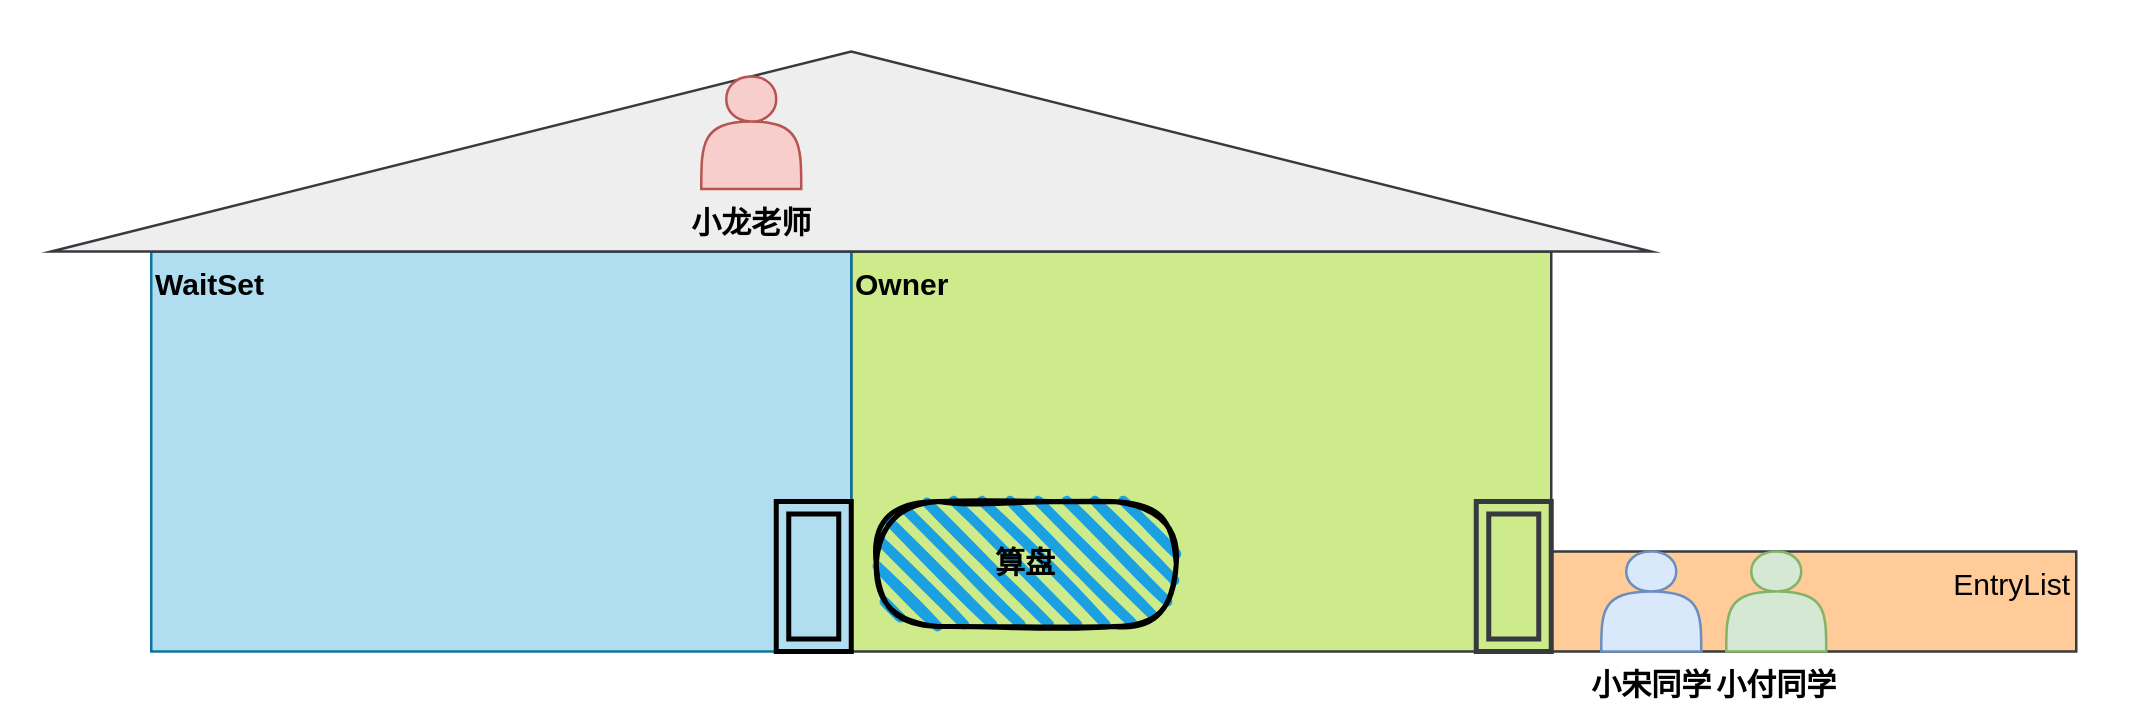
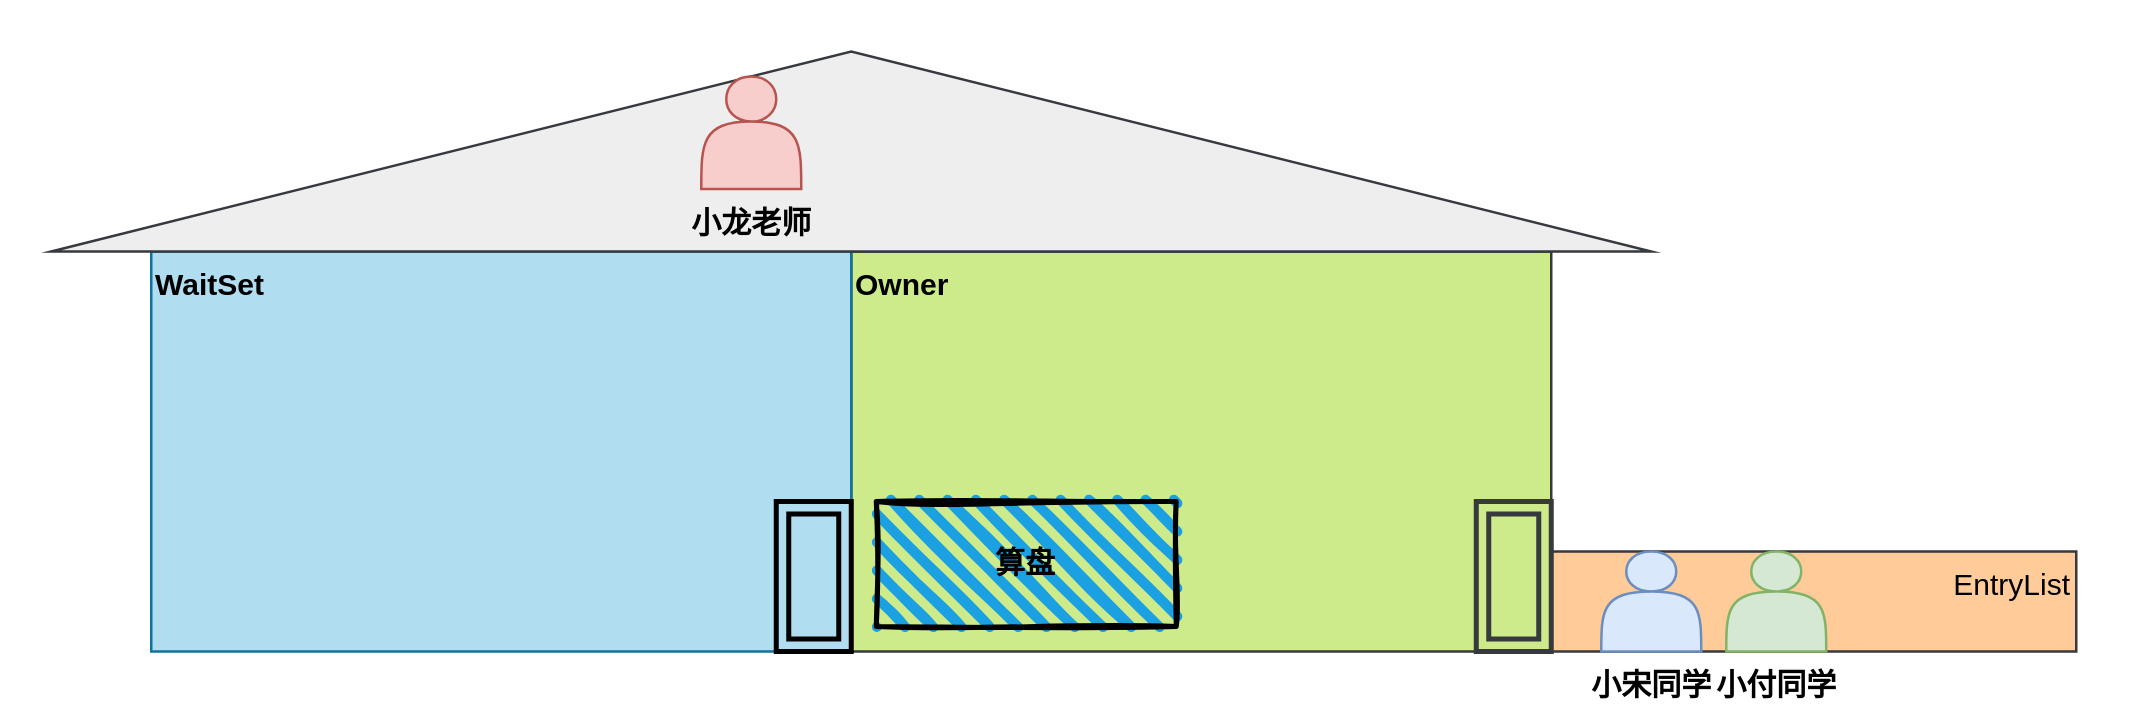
node "算盘": shape rounded rectangle -> rectangle
